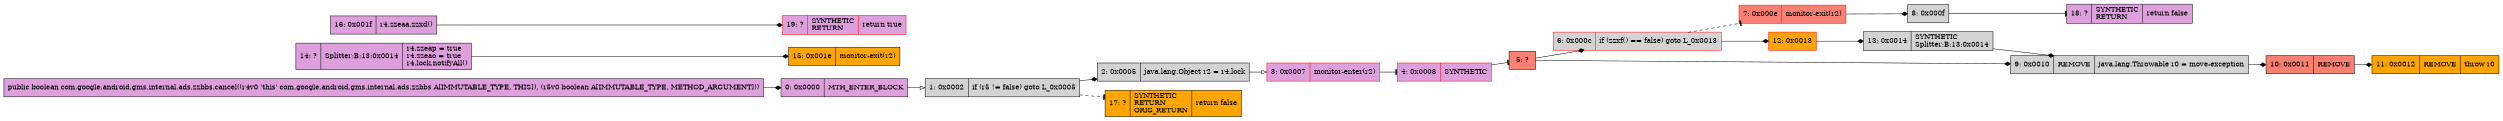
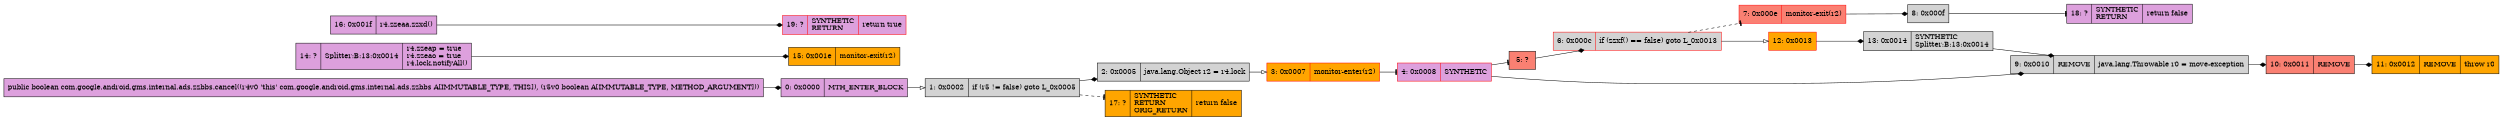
edge "6: 0x000c" -> "12: 0x0013": arrowhead diamond -> onormal
edge "5: ?" -> "9: 0x0010": now "4: 0x0008" -> "9: 0x0010"
node "3: 0x0007": fillcolor plum -> orange
